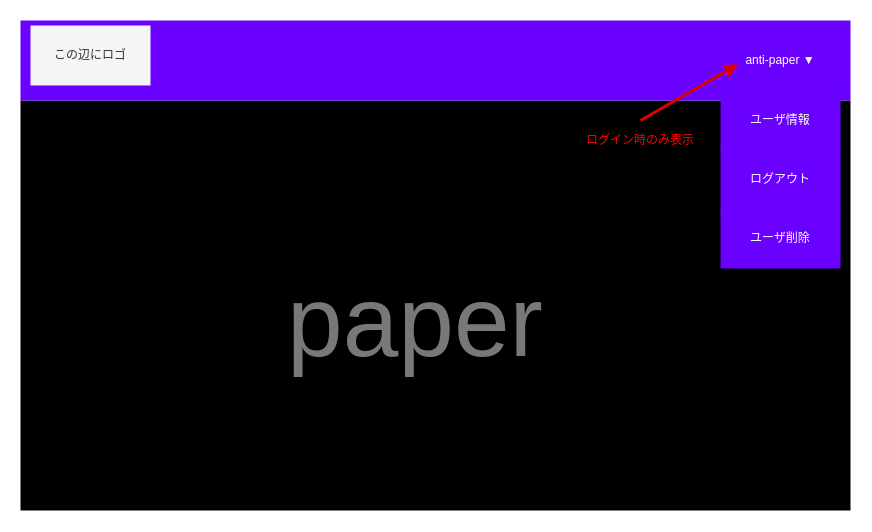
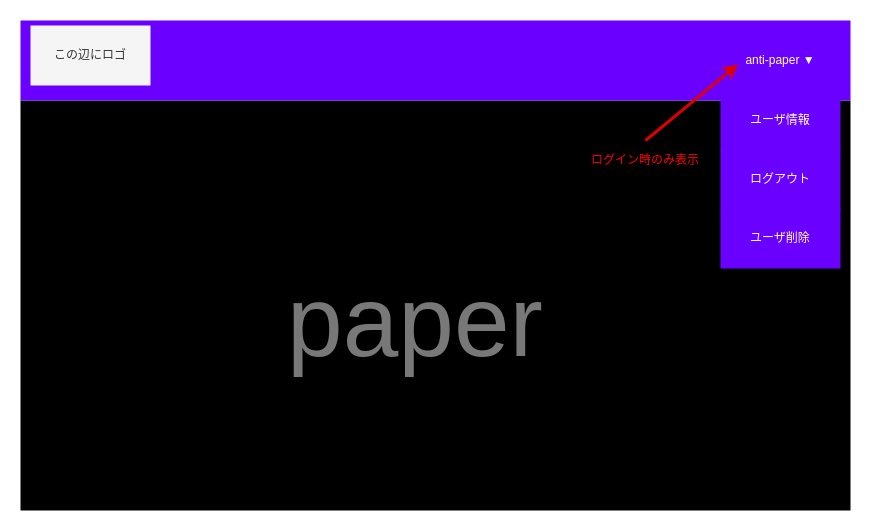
node "ログイン時のみ表示": moved (641, 141) -> (646, 161)
